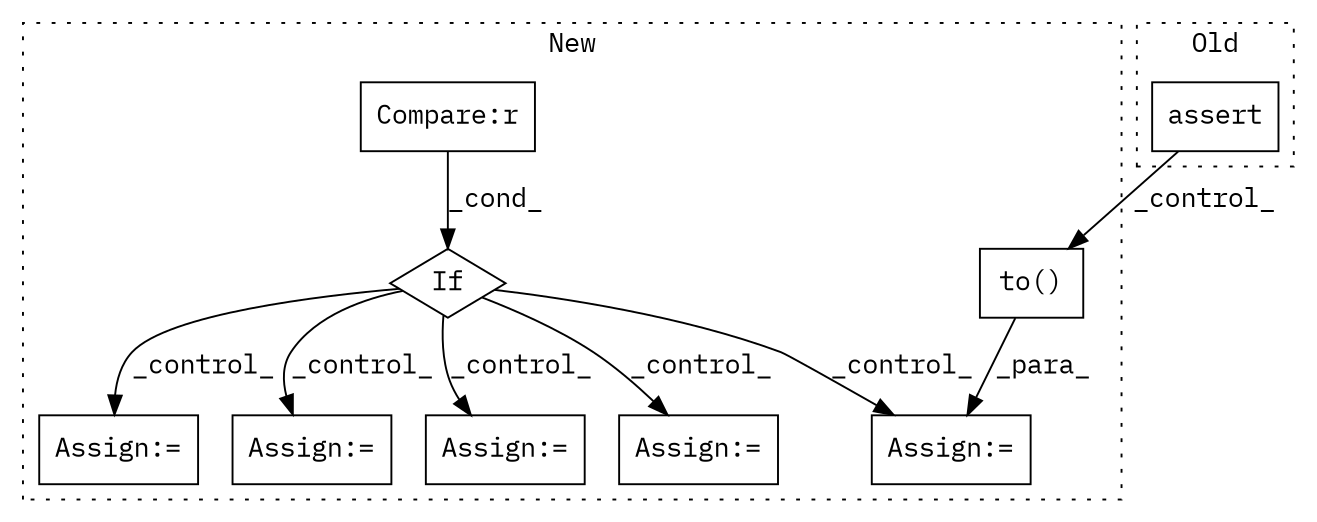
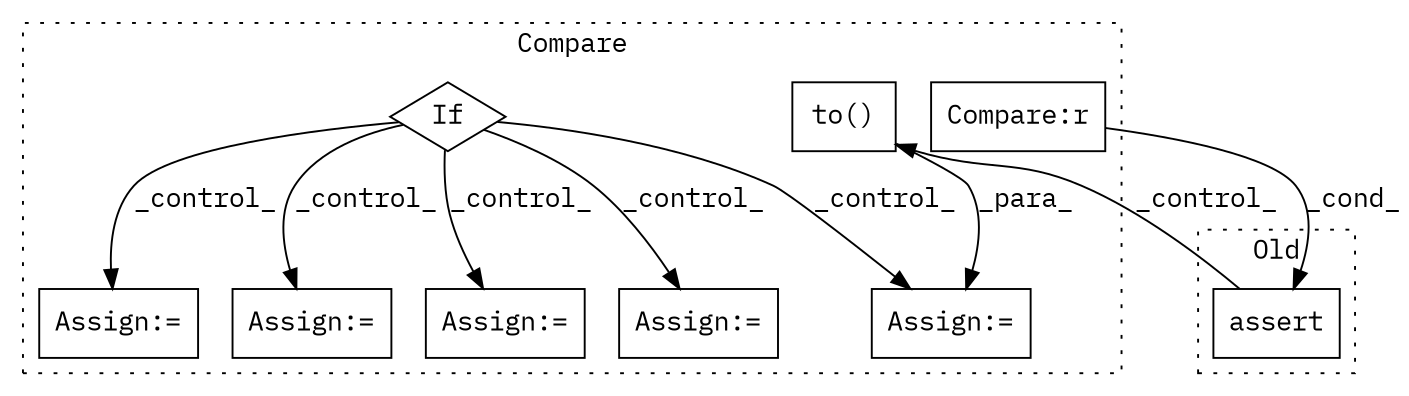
cluster "New": label "New" -> "Compare"
edge "Compare:r" -> "If": now "Compare:r" -> "assert"
